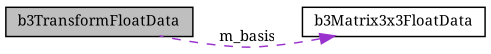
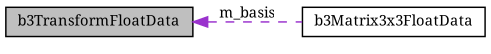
edge "b3TransformFloatData" -> "b3Matrix3x3FloatData": reversed
